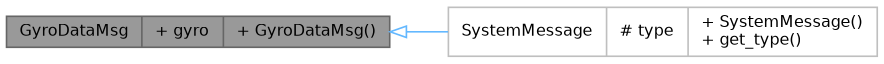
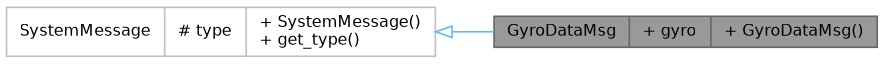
edge "SystemMessage" -> "GyroDataMsg": reversed
